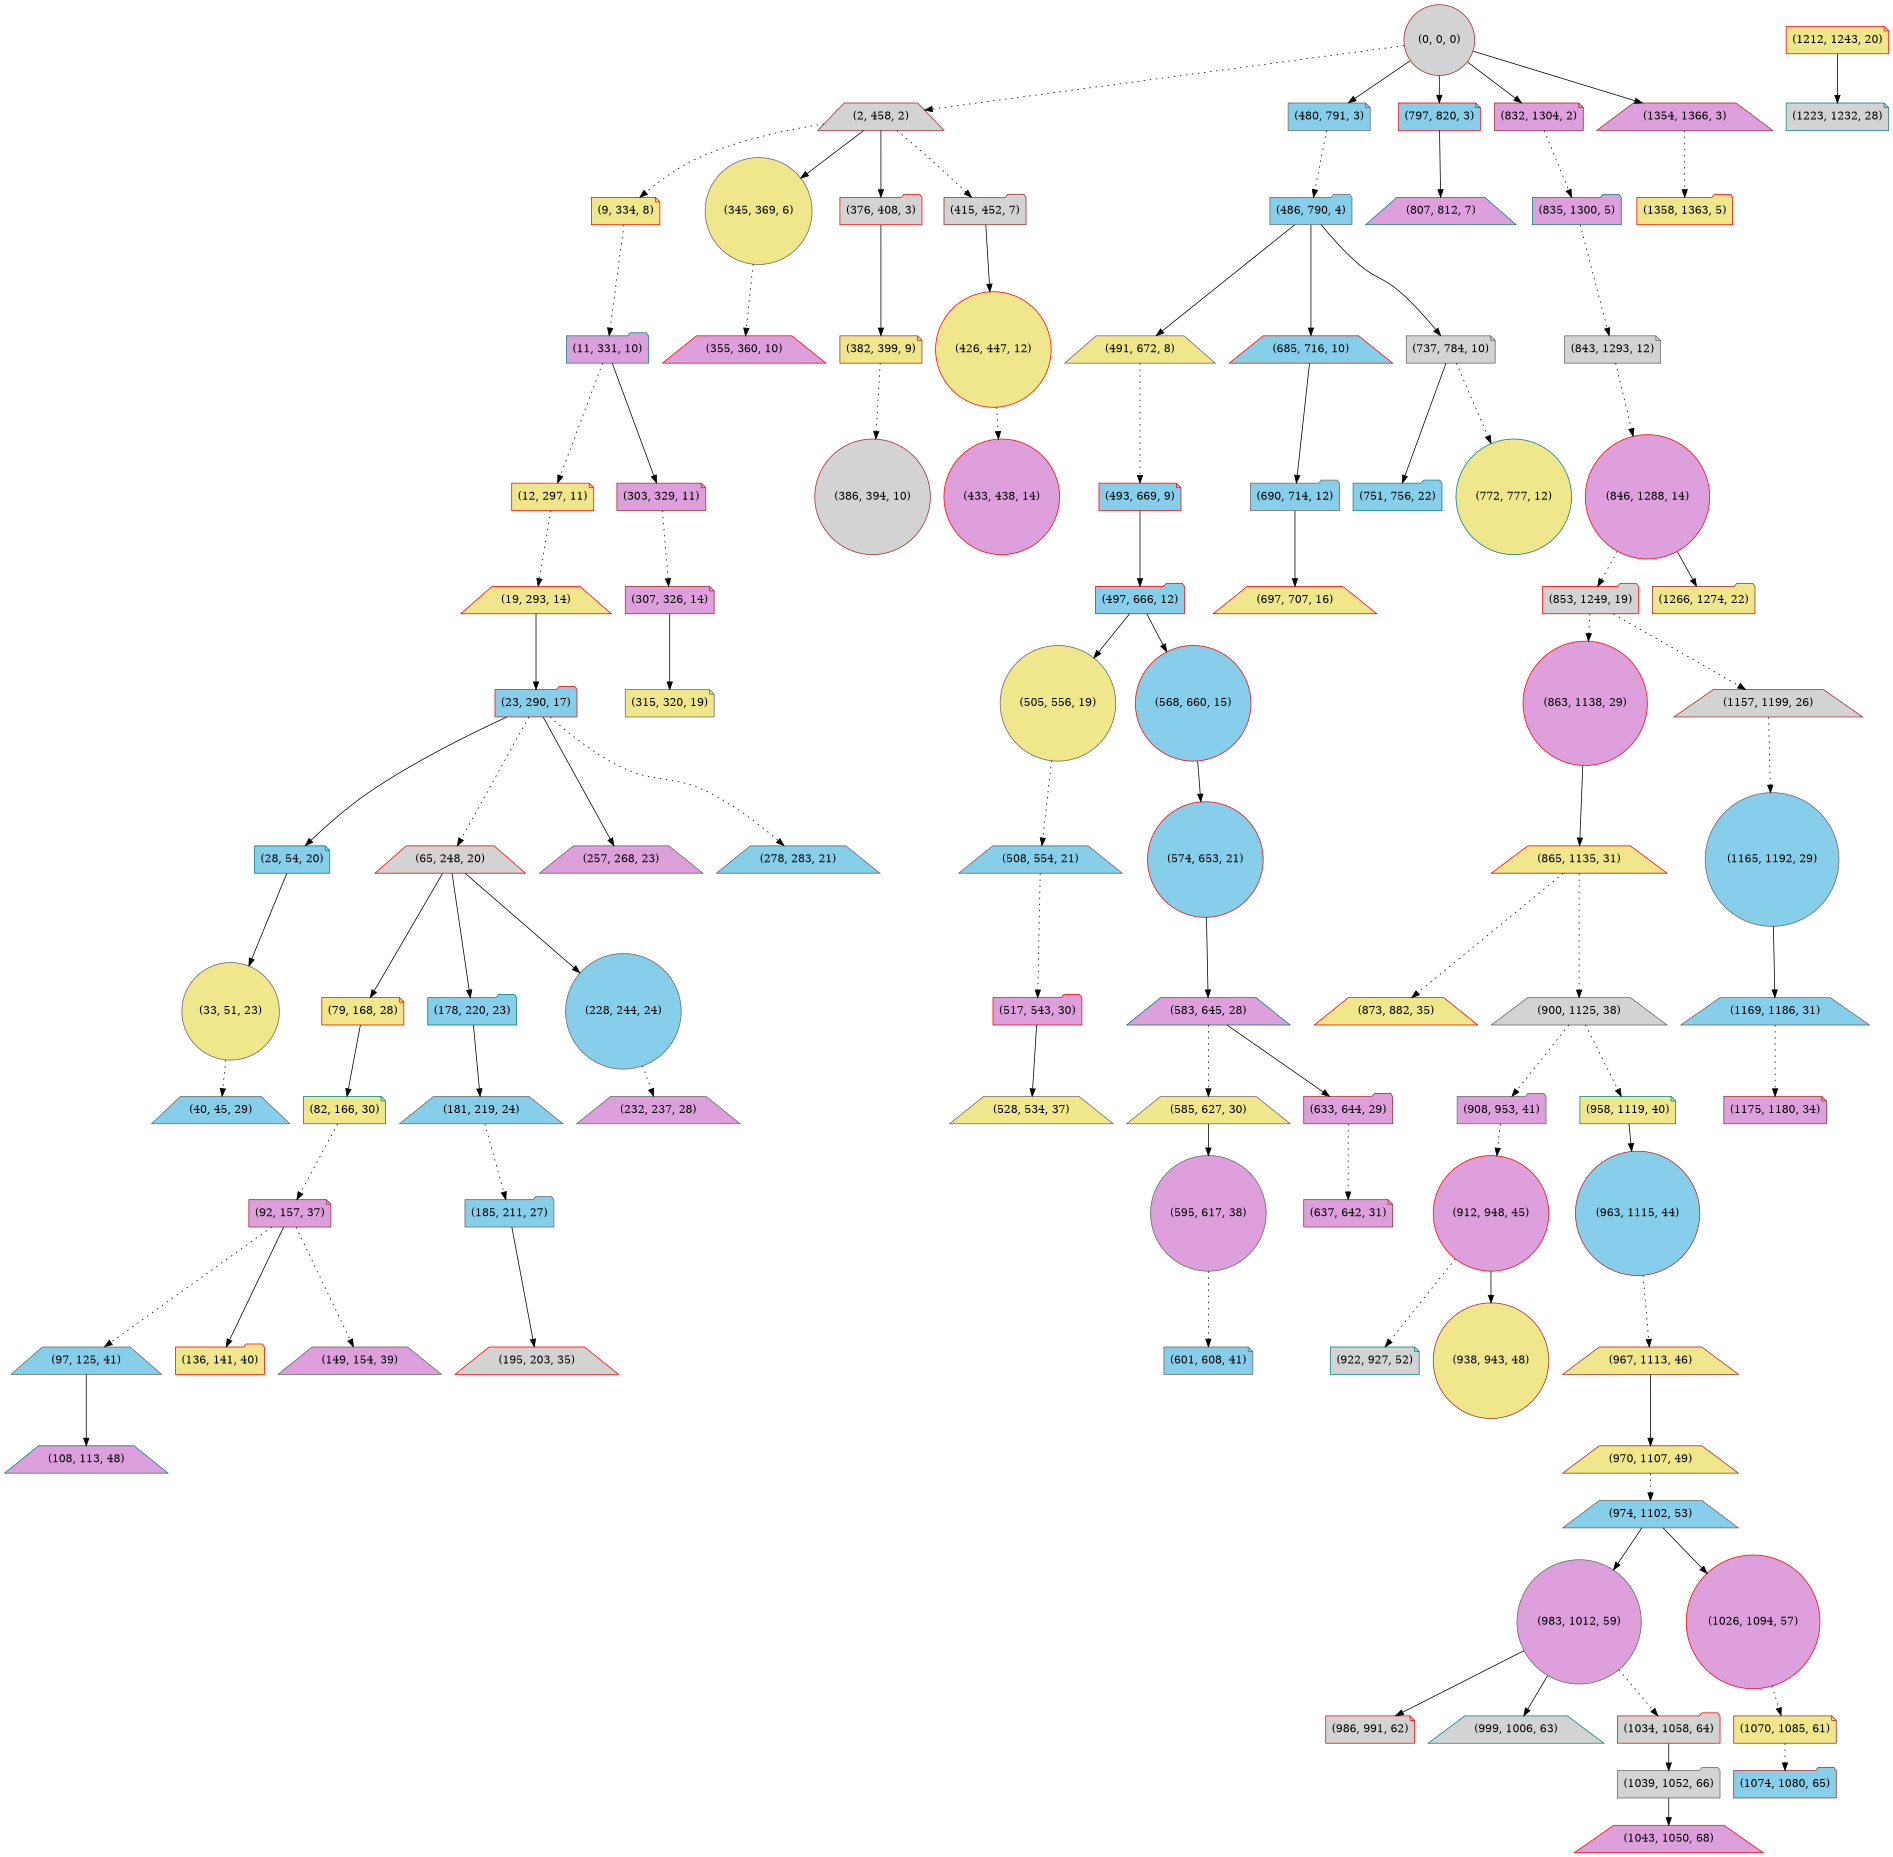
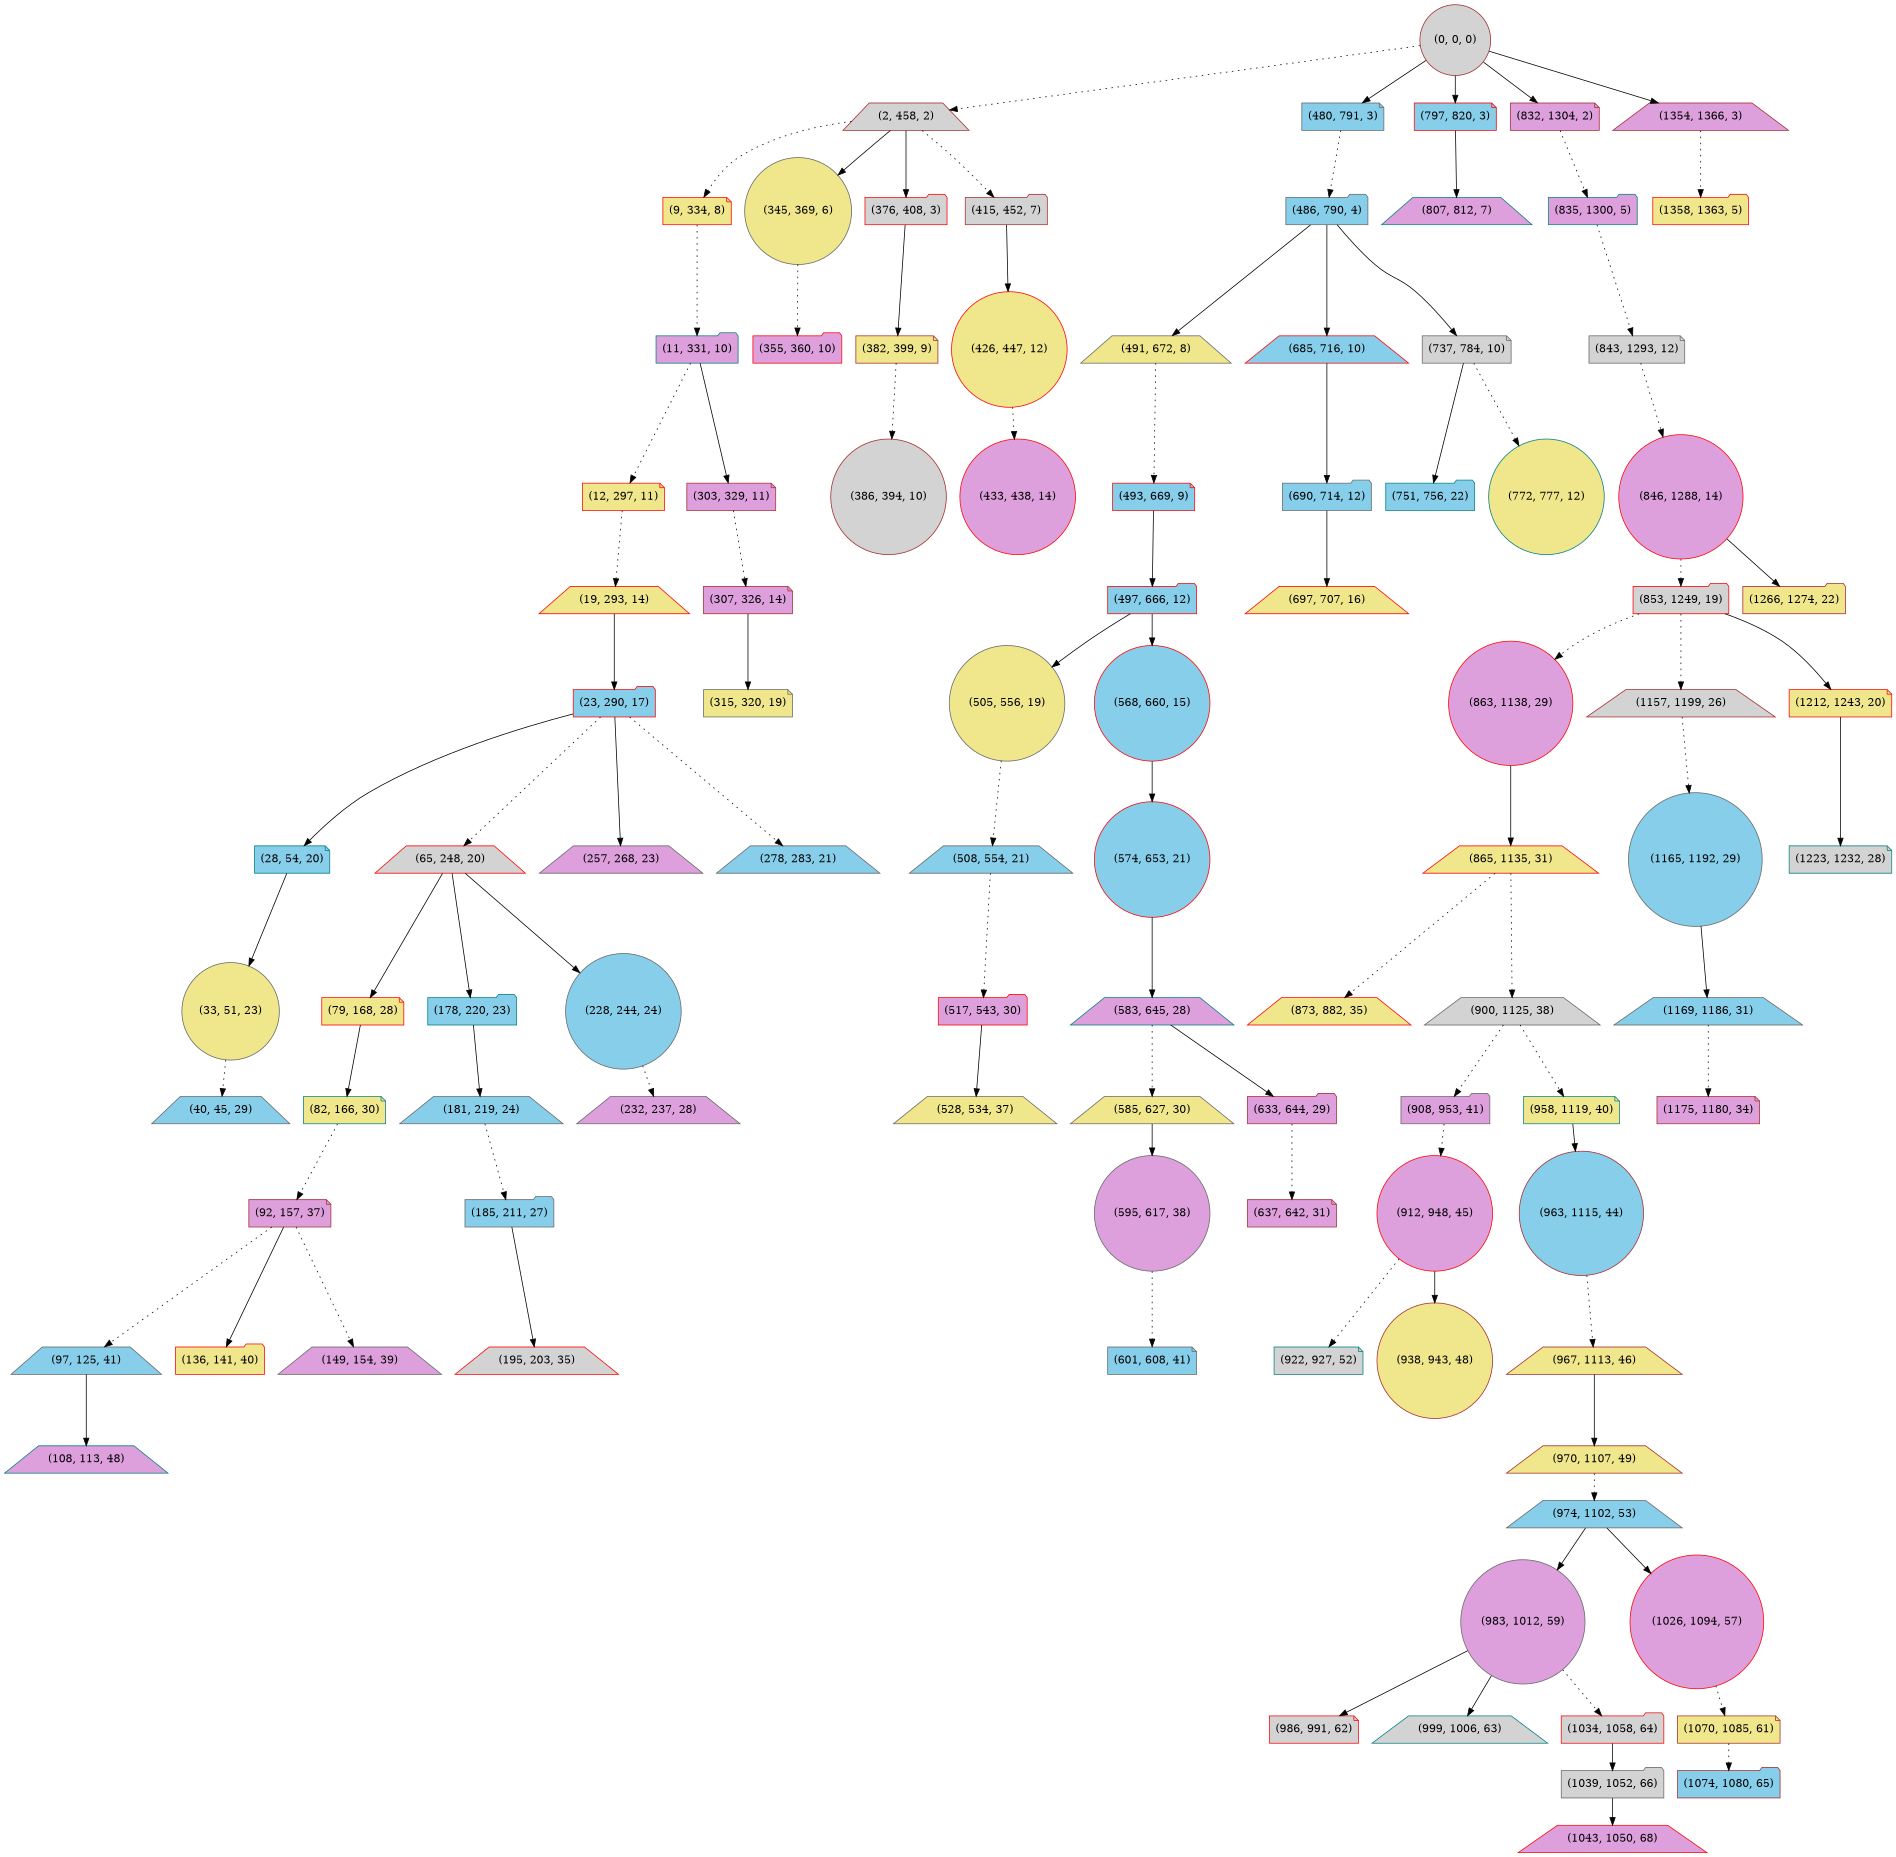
node "(355, 360, 10)": shape trapezium -> folder
edge "(853, 1249, 19)" -> "(1212, 1243, 20)": added
